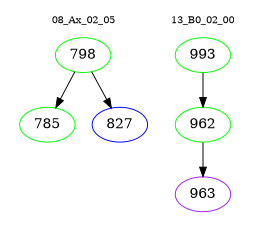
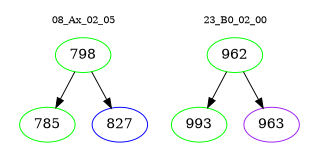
cluster "13_B0_02_00": label "13_B0_02_00" -> "23_B0_02_00"
edge "993" -> "962": reversed
